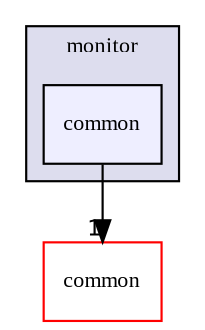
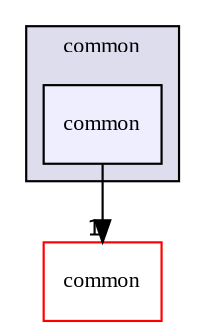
cluster "monitor": label "monitor" -> "common"
